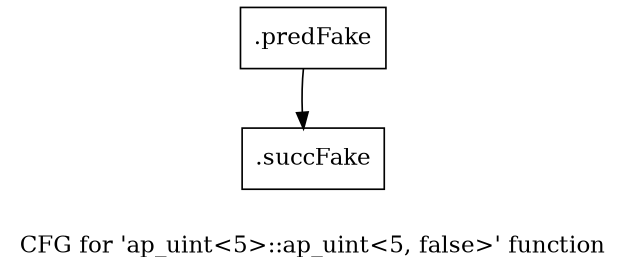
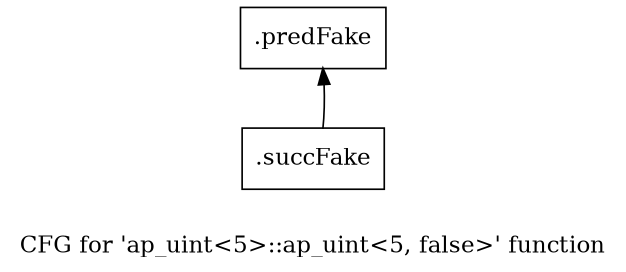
edge ".predFake" -> ".succFake": reversed
